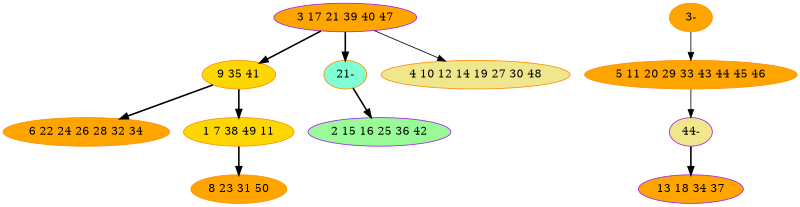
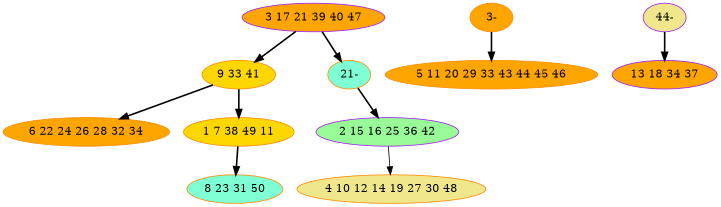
edge "3-" -> "5 11 20 29 33 43 44 45 46": style solid -> bold
edge "3 17 21 39 40 47" -> "4 10 12 14 19 27 30 48": now "2 15 16 25 36 42" -> "4 10 12 14 19 27 30 48"
node "9 35 41": label "9 35 41" -> "9 33 41"
edge "5 11 20 29 33 43 44 45 46" -> "44-": removed
node "8 23 31 50": fillcolor orange -> aquamarine
